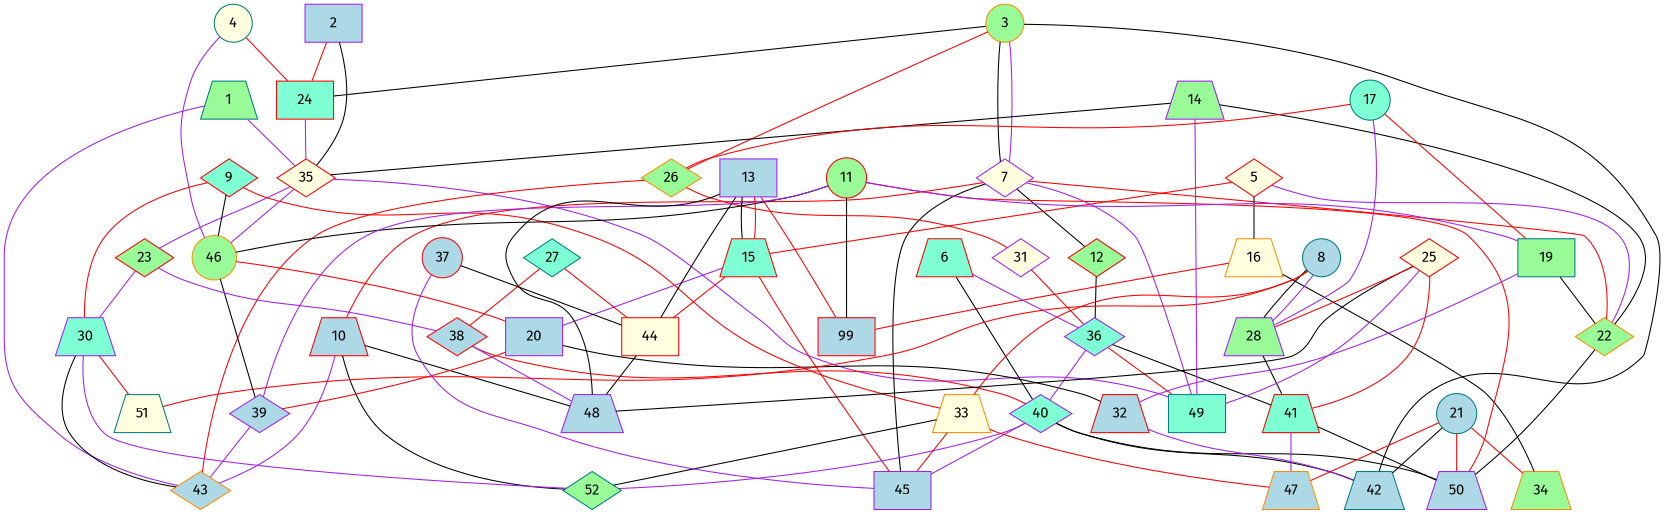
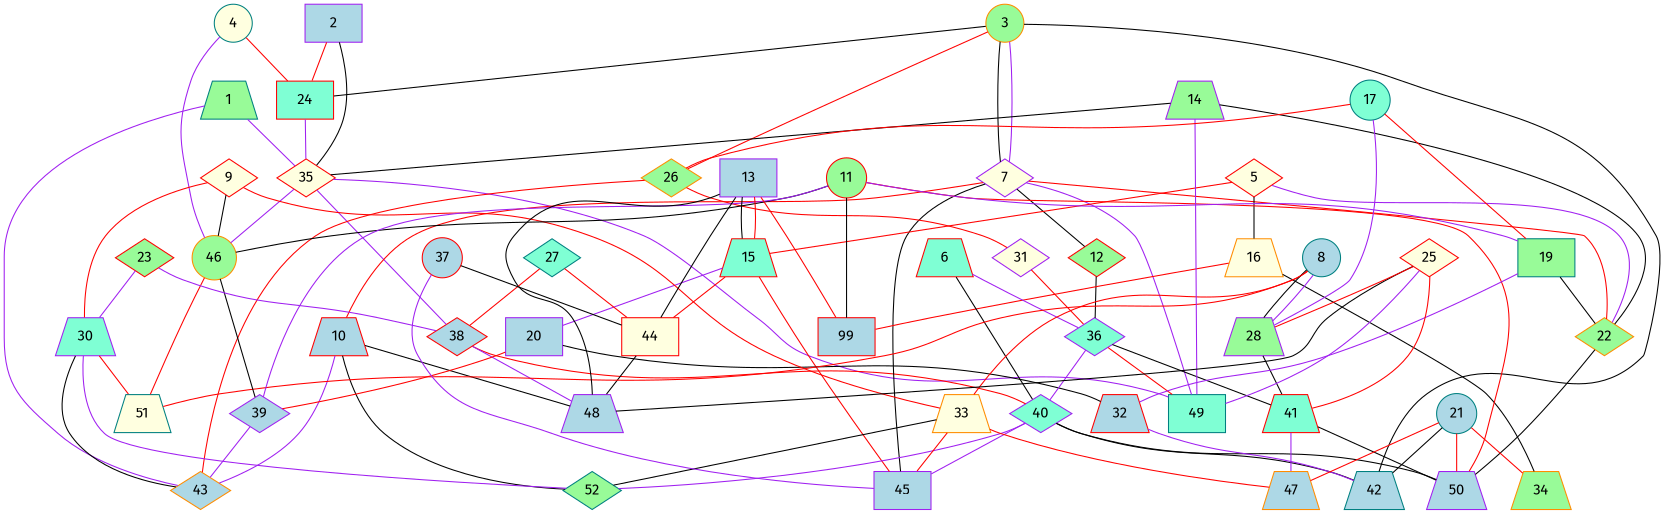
node "9": fillcolor aquamarine -> lightyellow
edge "35" -- "23": now "35" -- "38"
edge "46" -- "20": now "46" -- "51"
